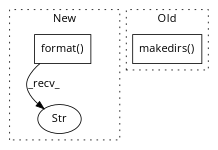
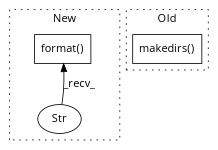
edge "format()" -> "Str": reversed
